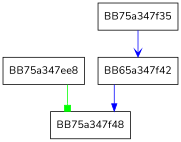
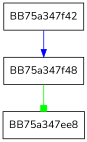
node "BB75a347f35": removed
node "BB65a347f42": label "BB65a347f42" -> "BB75a347f42"
edge "BB75a347ee8" -> "BB75a347f48": reversed
